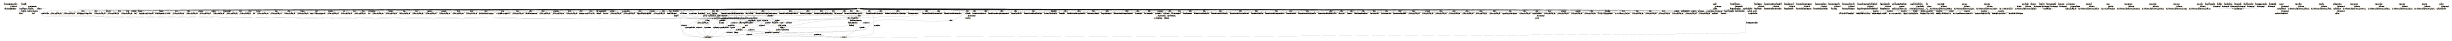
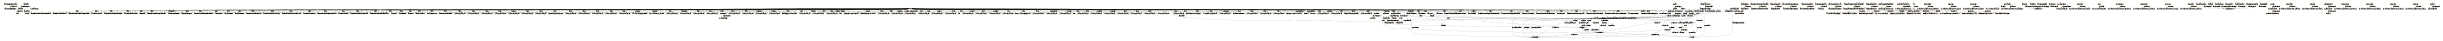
node "base:SOECorteTemporal": removed
node "base:FraudeEnEstadosFinancieros": label "base:FraudeEnEstadosFinancieros" -> "base:ChangeEvent"
